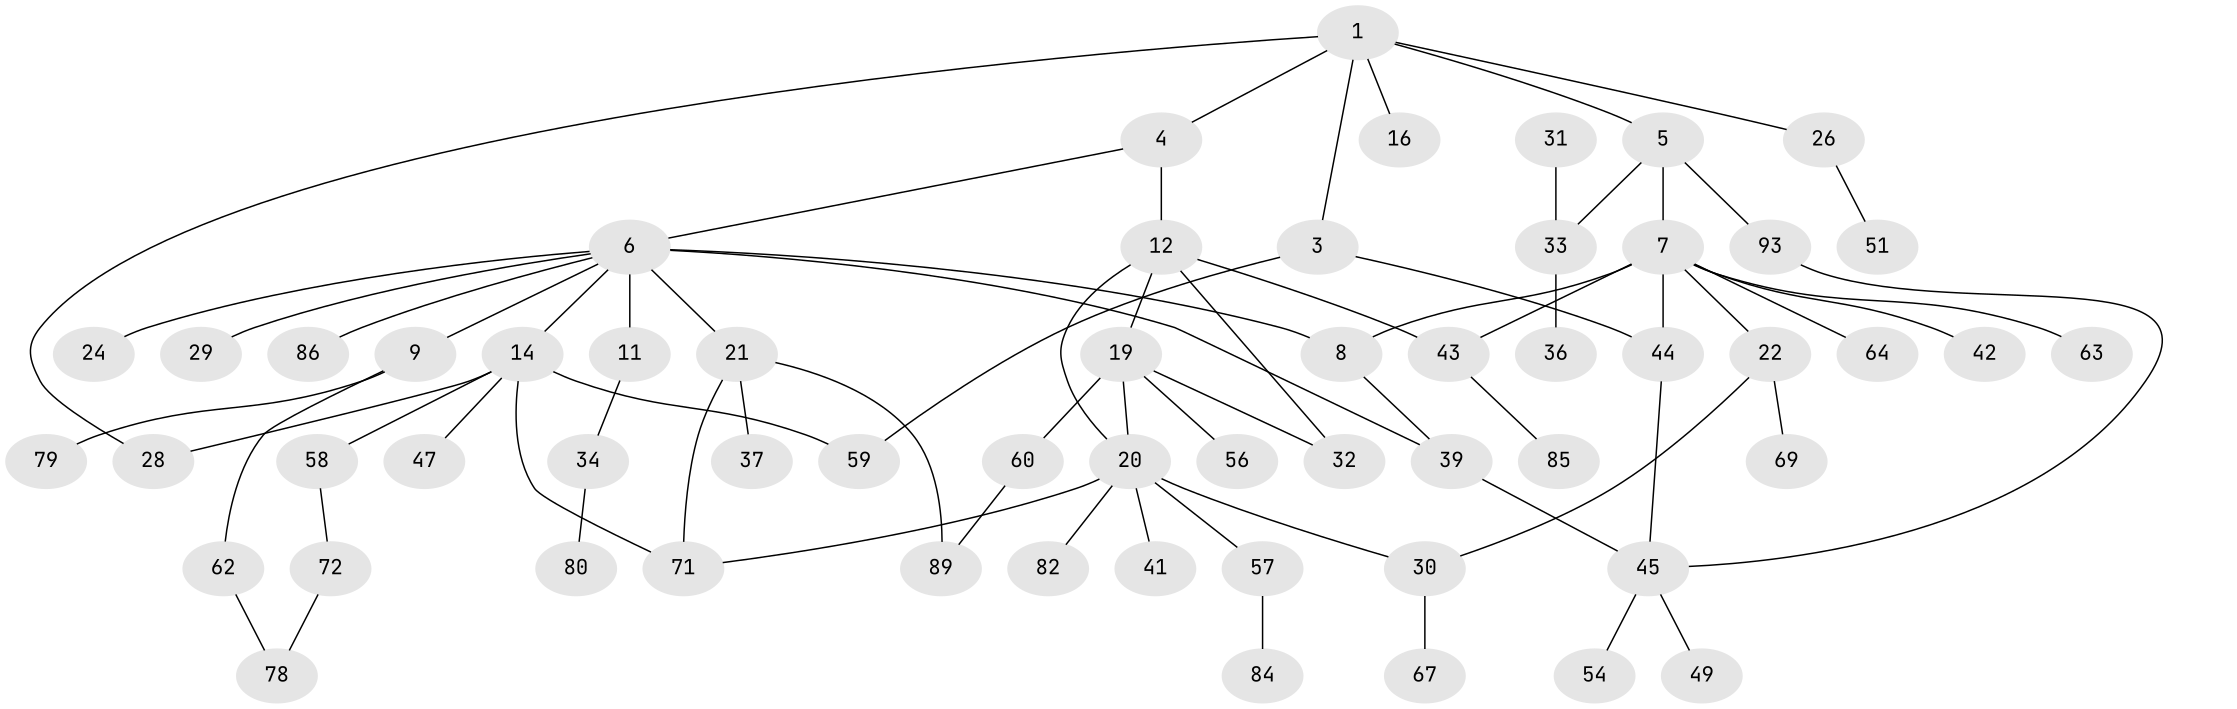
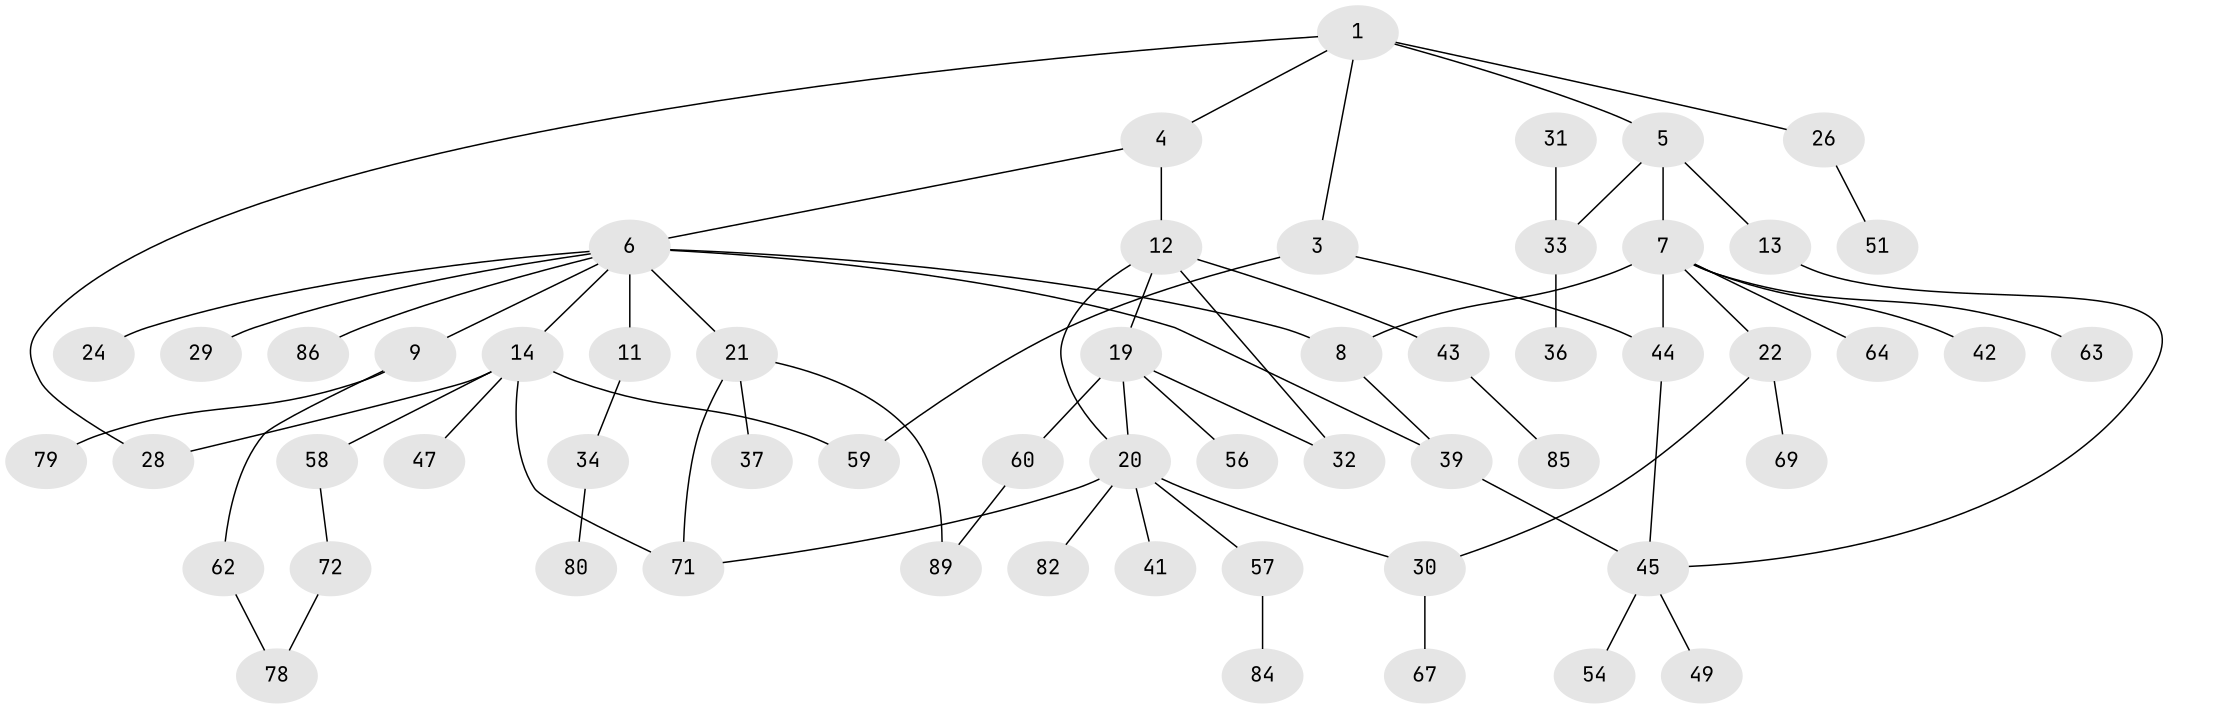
node "16": removed
node "93": label "93" -> "13"
edge "7" -- "43": removed
